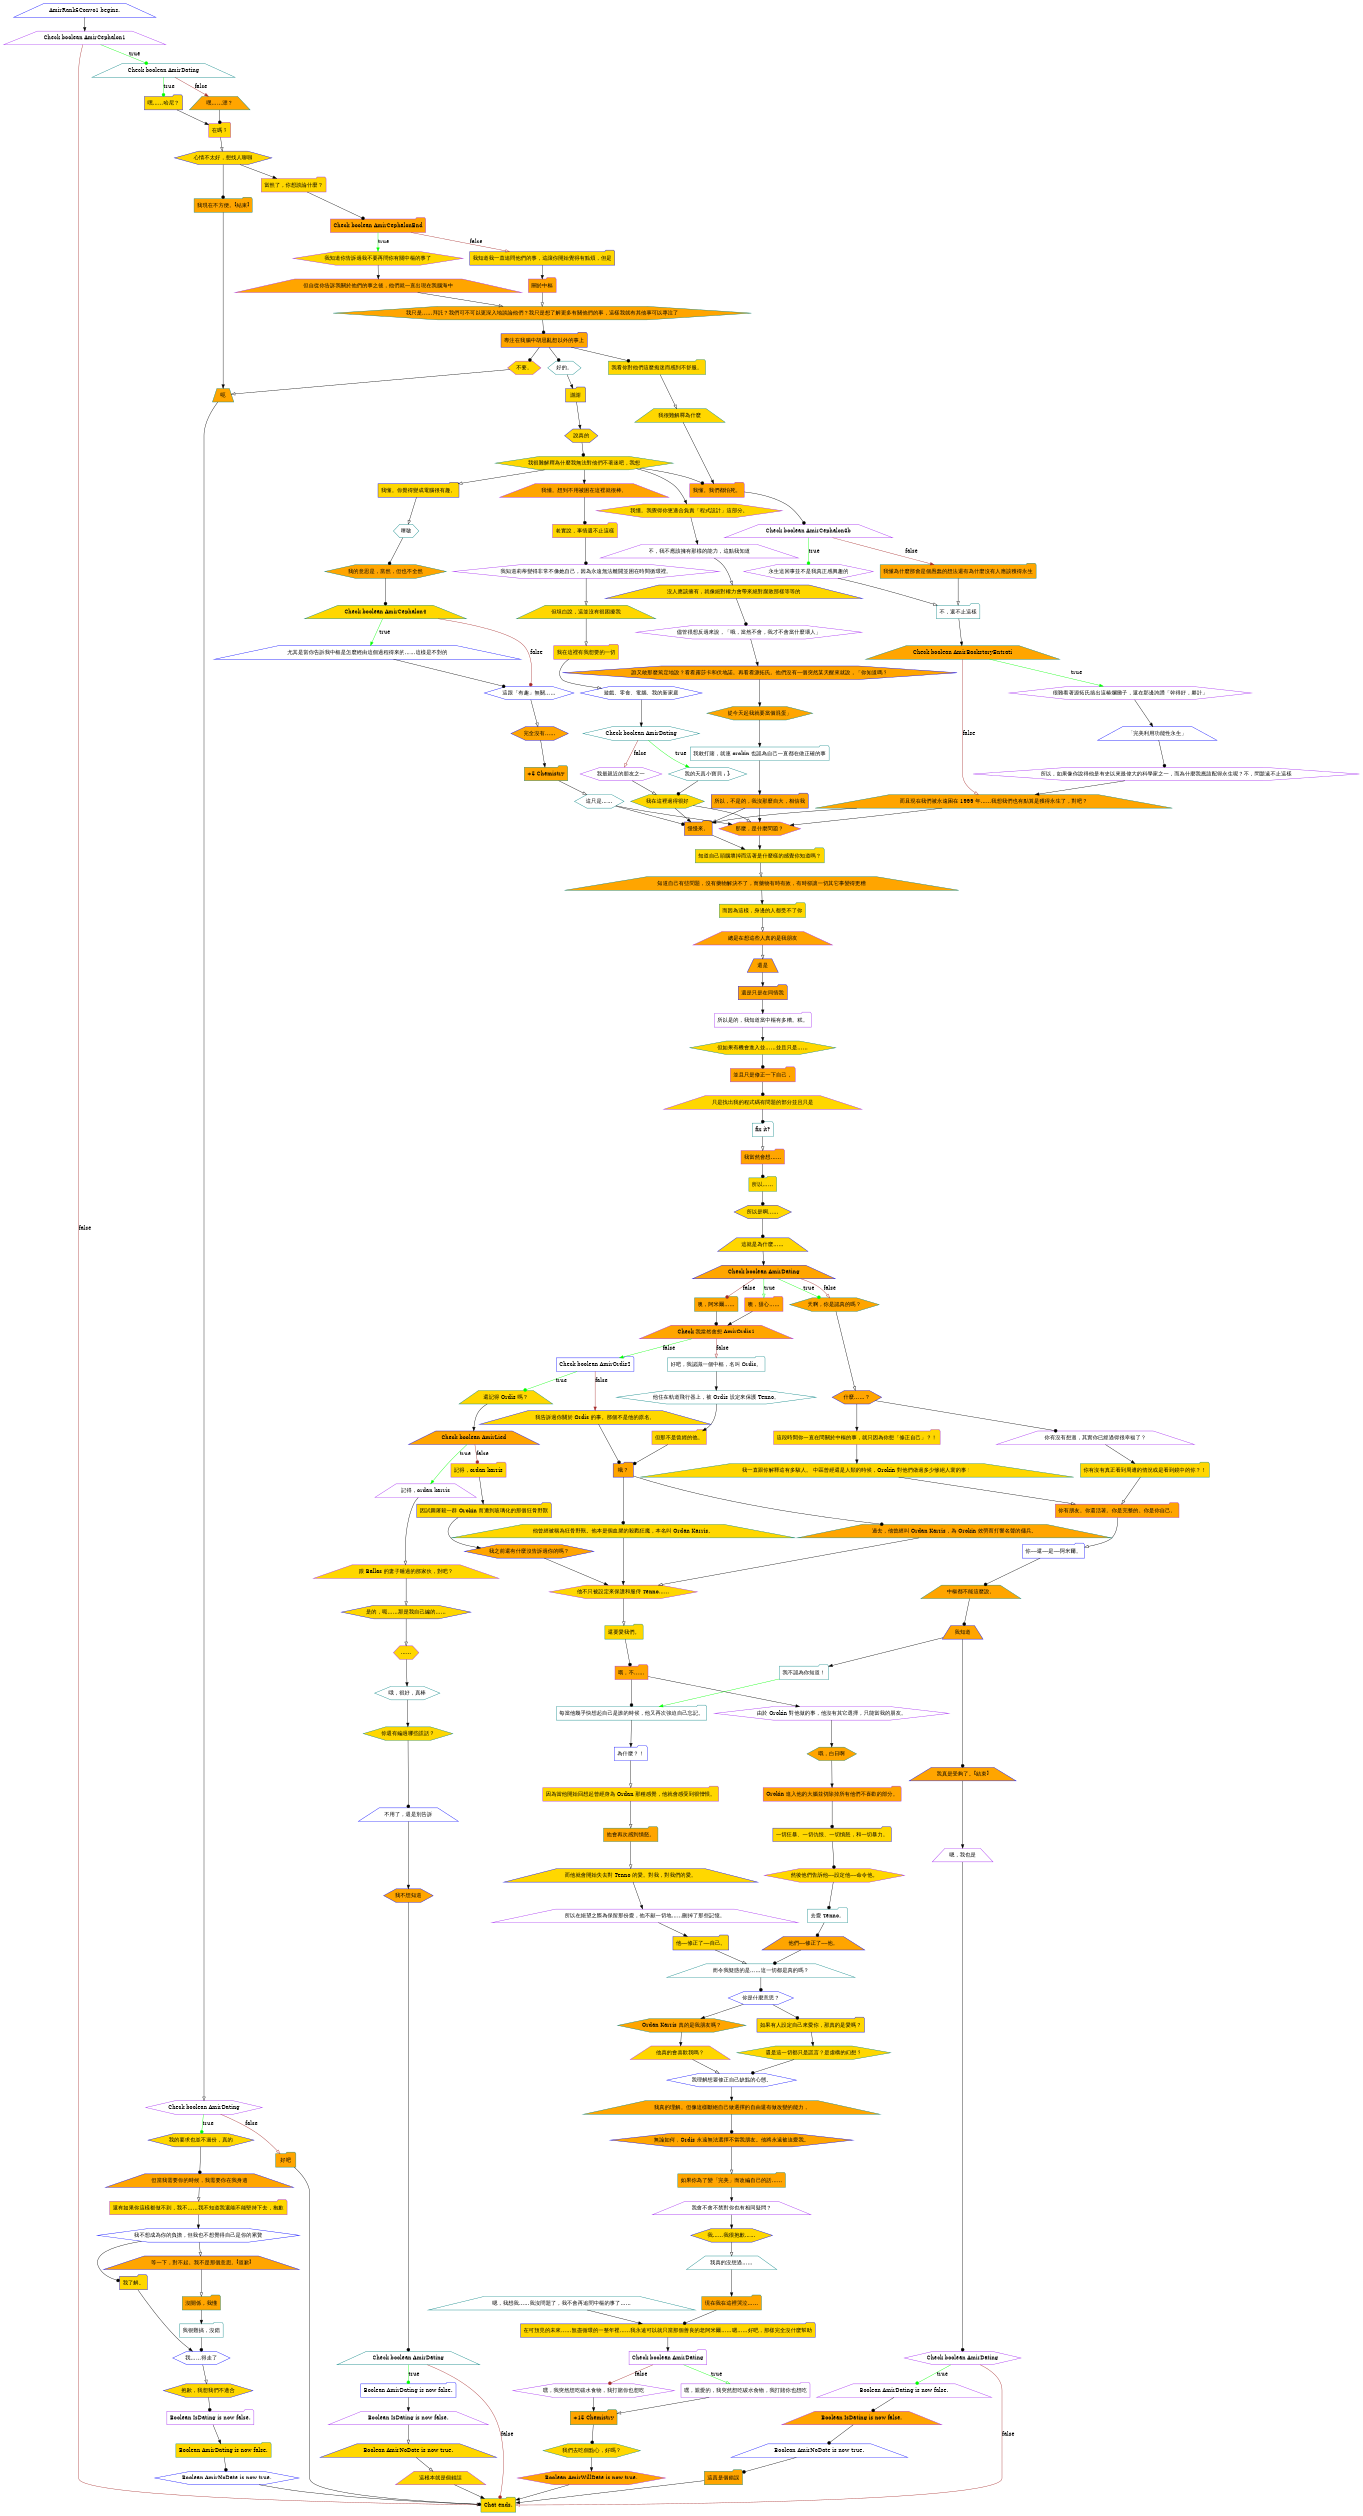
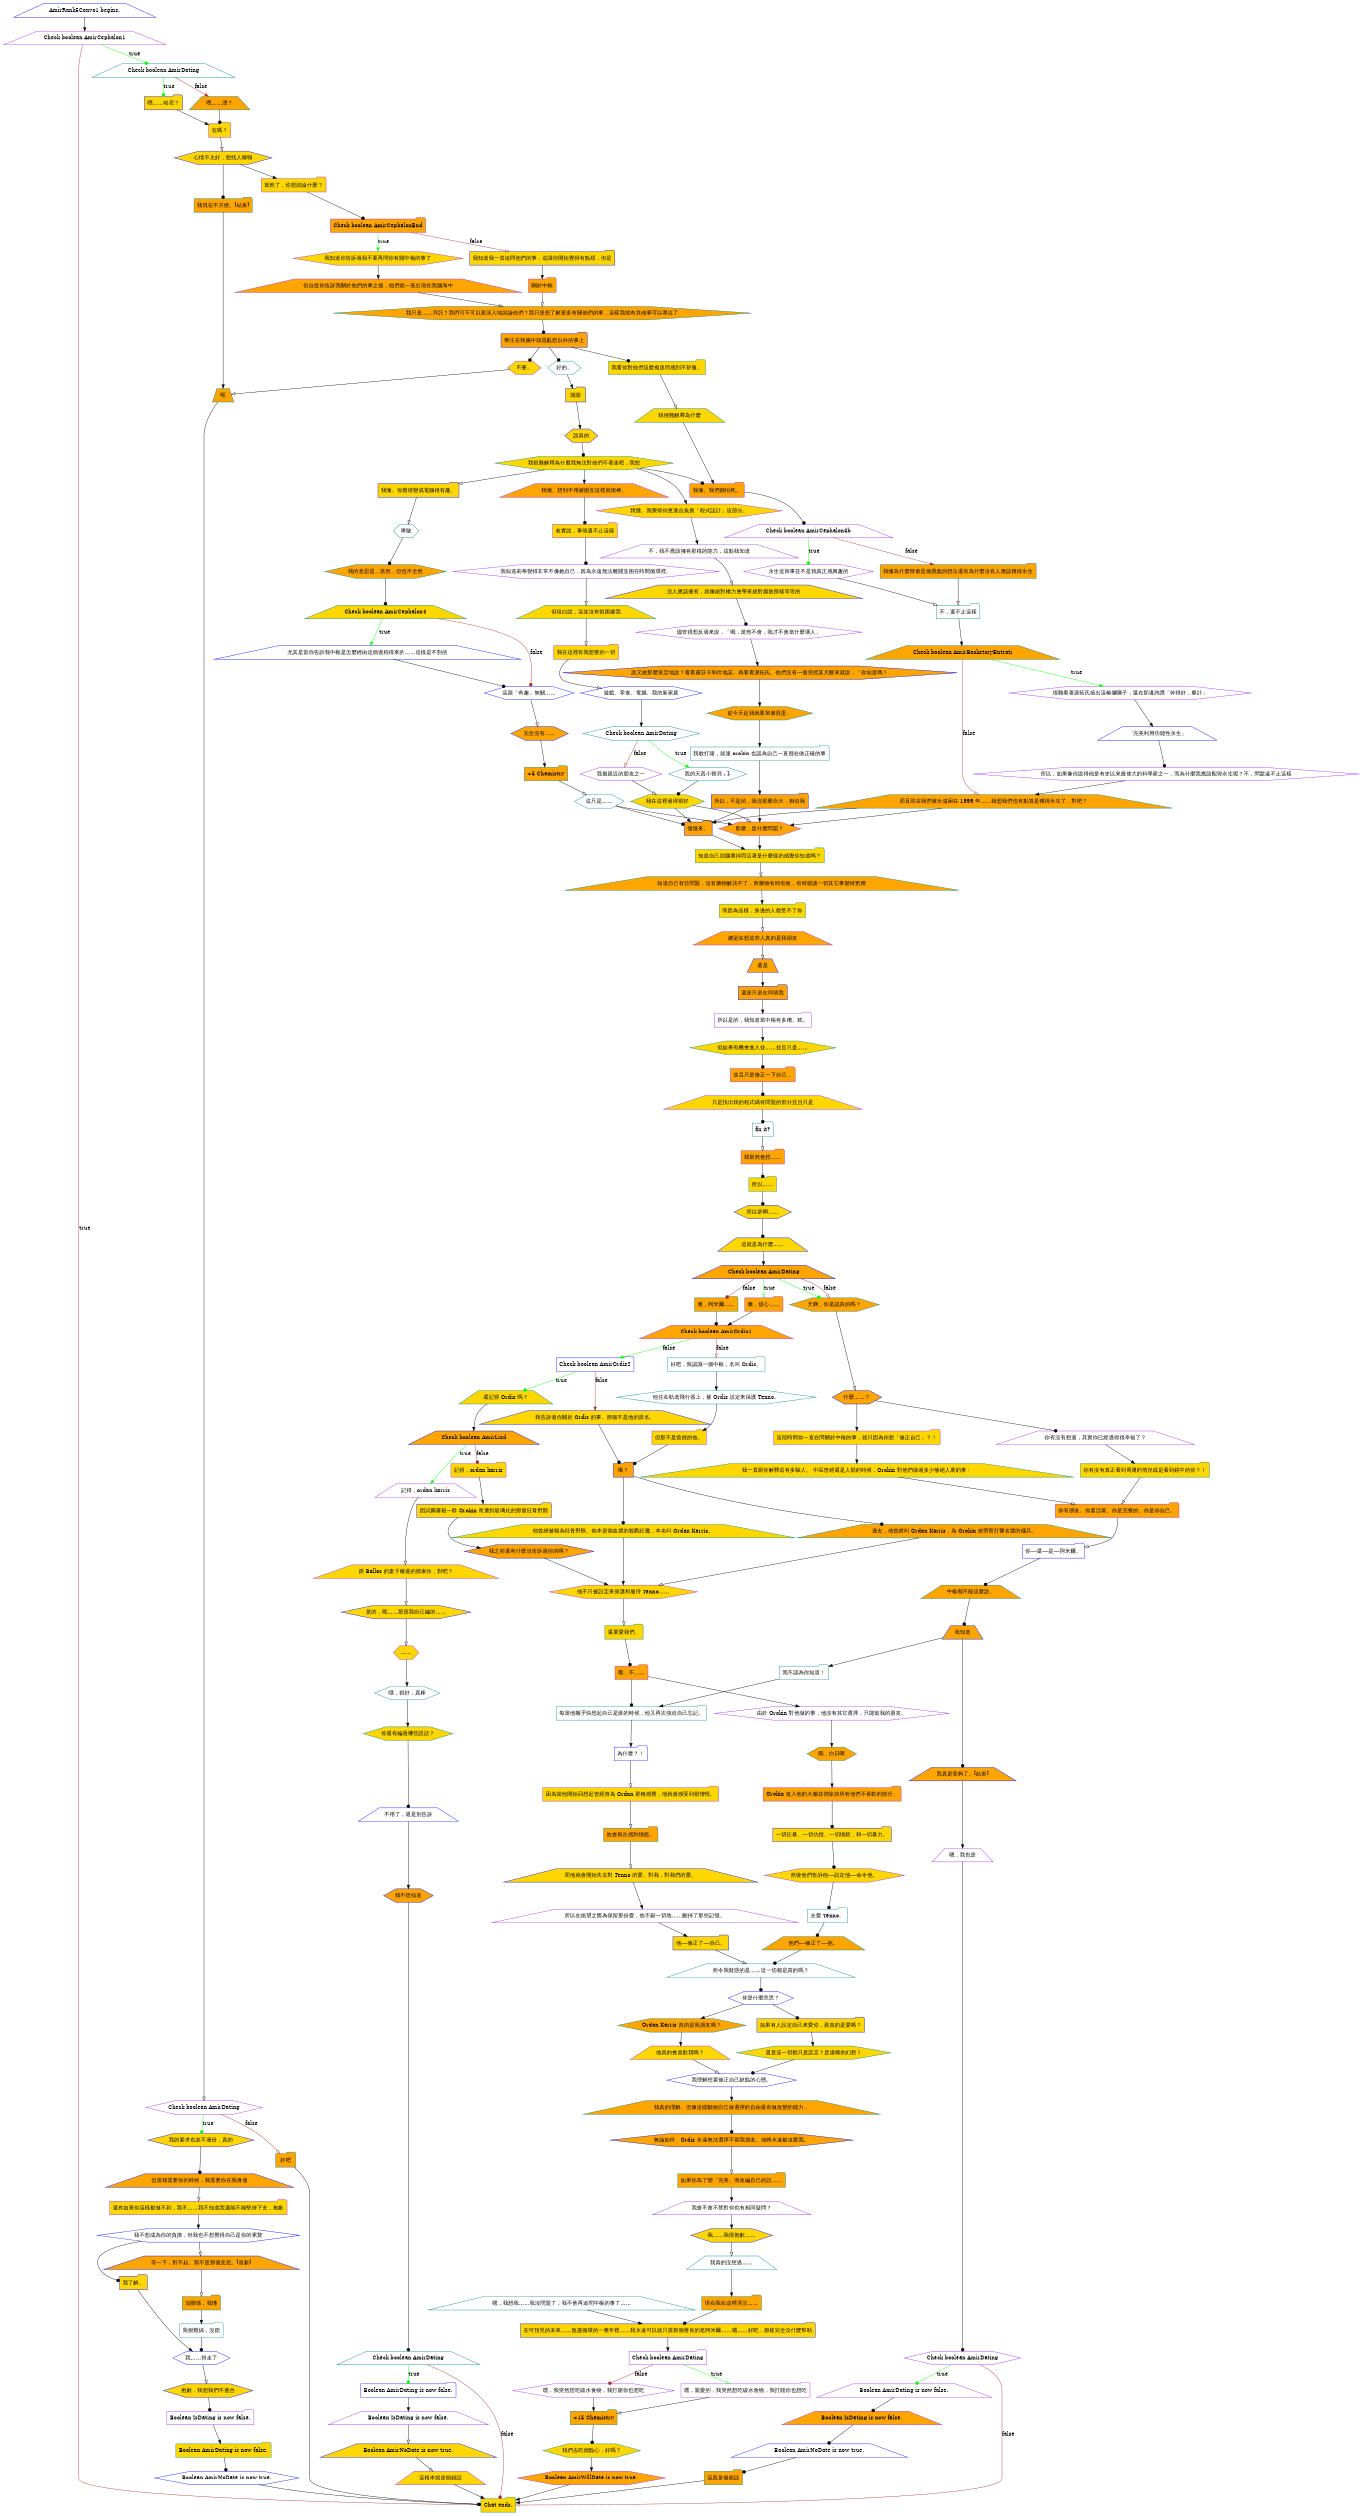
edge "Check boolean AmirCephalon1" -> "Chat ends.": label "false" -> "true"
node "Check 我當然會想 AmirOrdis1": label "Check 我當然會想 AmirOrdis1" -> "Check boolean AmirOrdis1"
edge "我不認為你知道！" -> "每當他幾乎快想起自己是誰的時候，他又再次強迫自己忘記。": color green -> black
node "他們──修正了──他。": color blue -> teal
